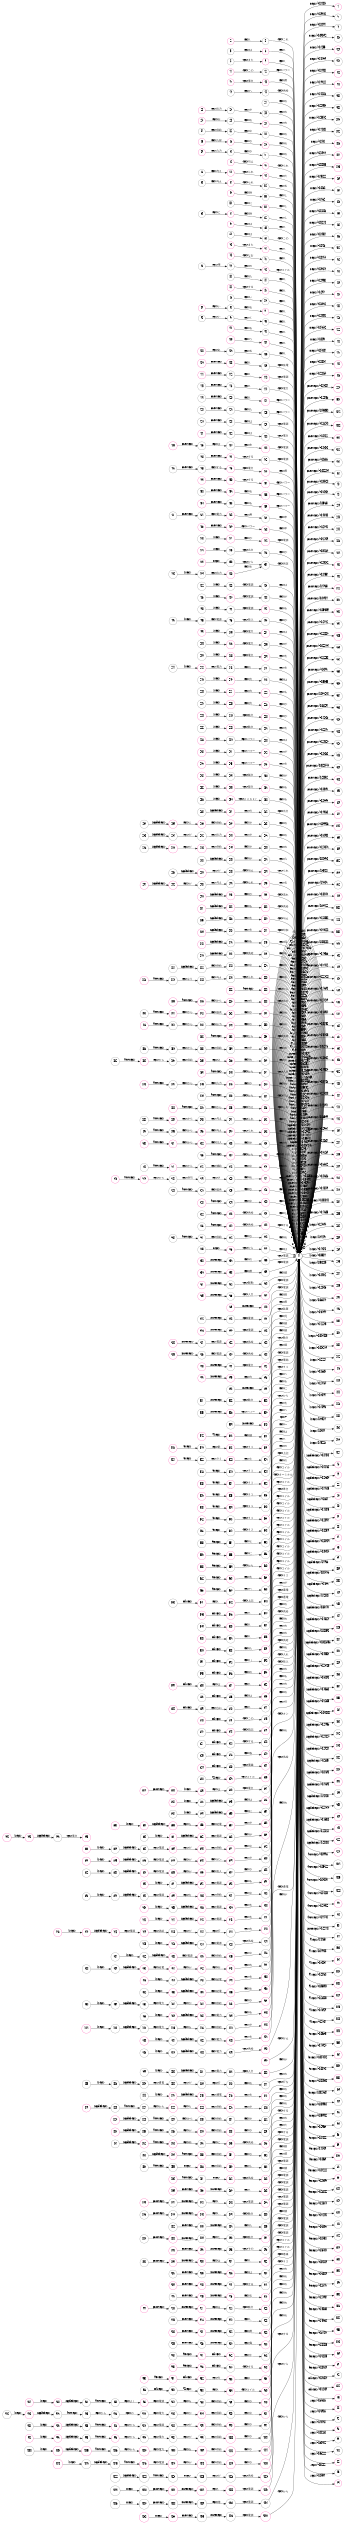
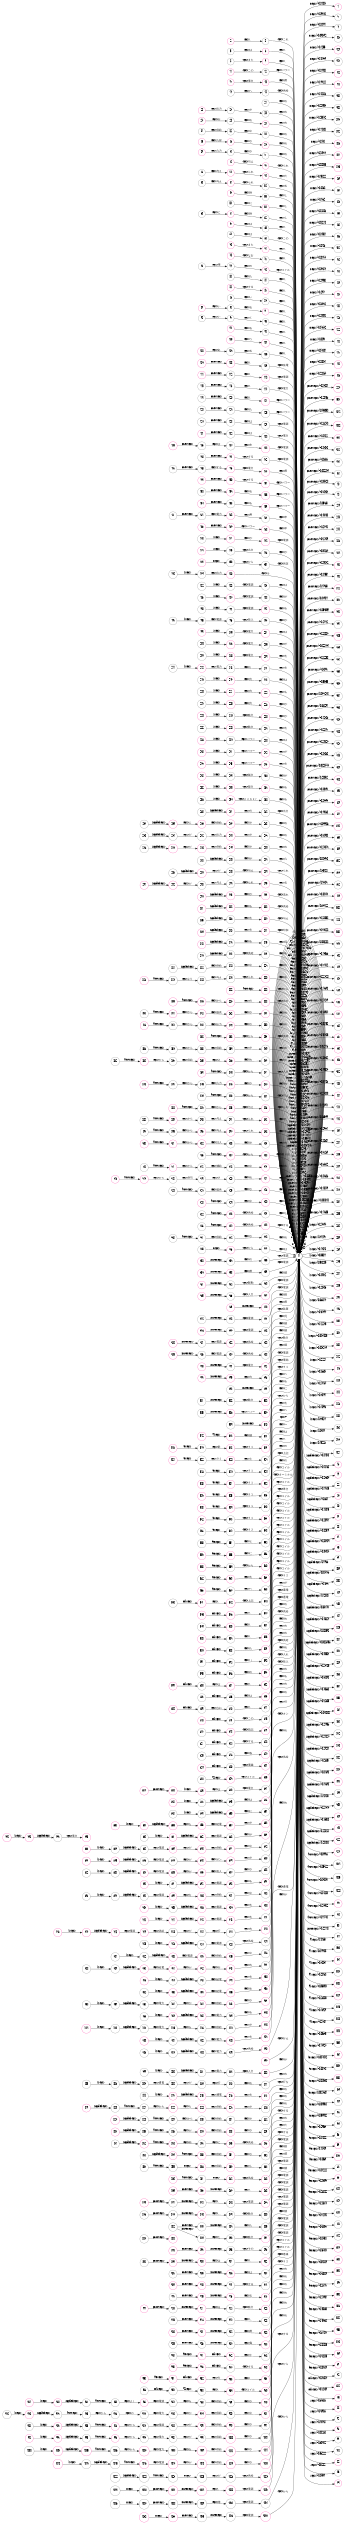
edge "180" -> "451": now "180" -> "0"
edge "888" -> "889": now "882" -> "889"
